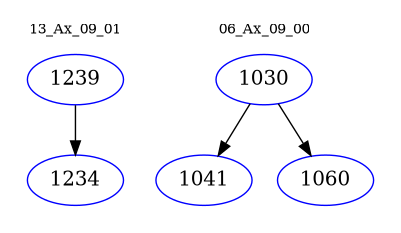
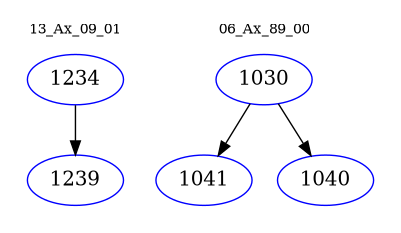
cluster "06_Ax_09_00": label "06_Ax_09_00" -> "06_Ax_89_00"
edge "1239" -> "1234": reversed
node "1060": label "1060" -> "1040"
